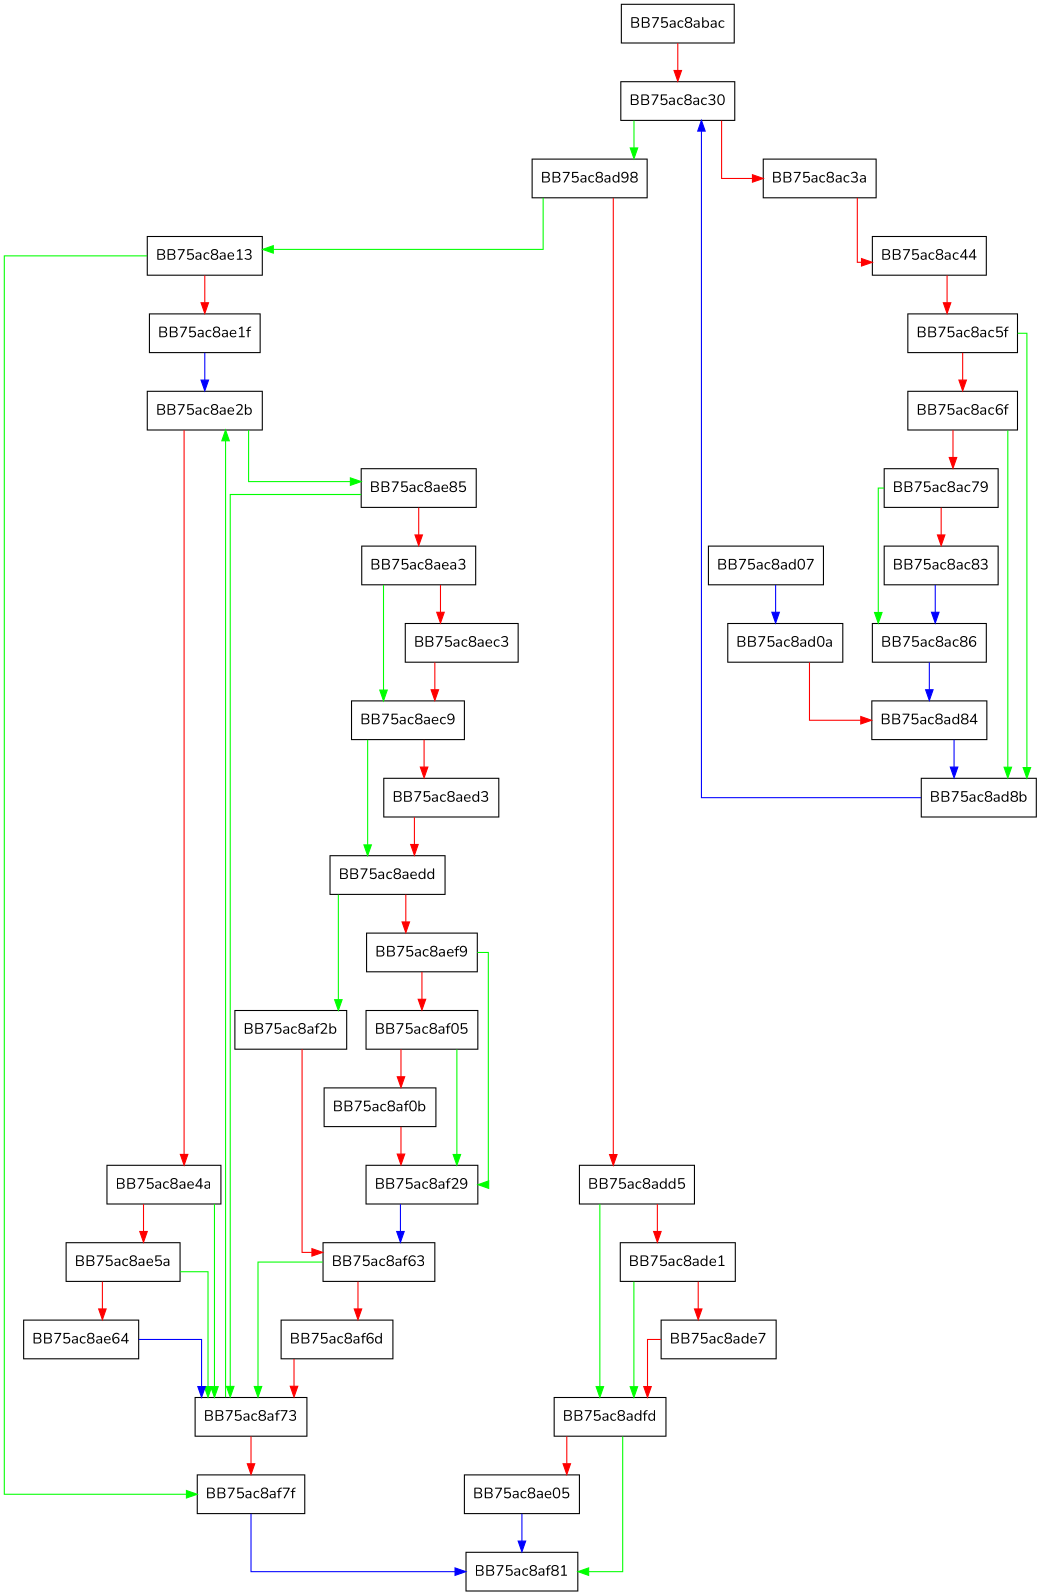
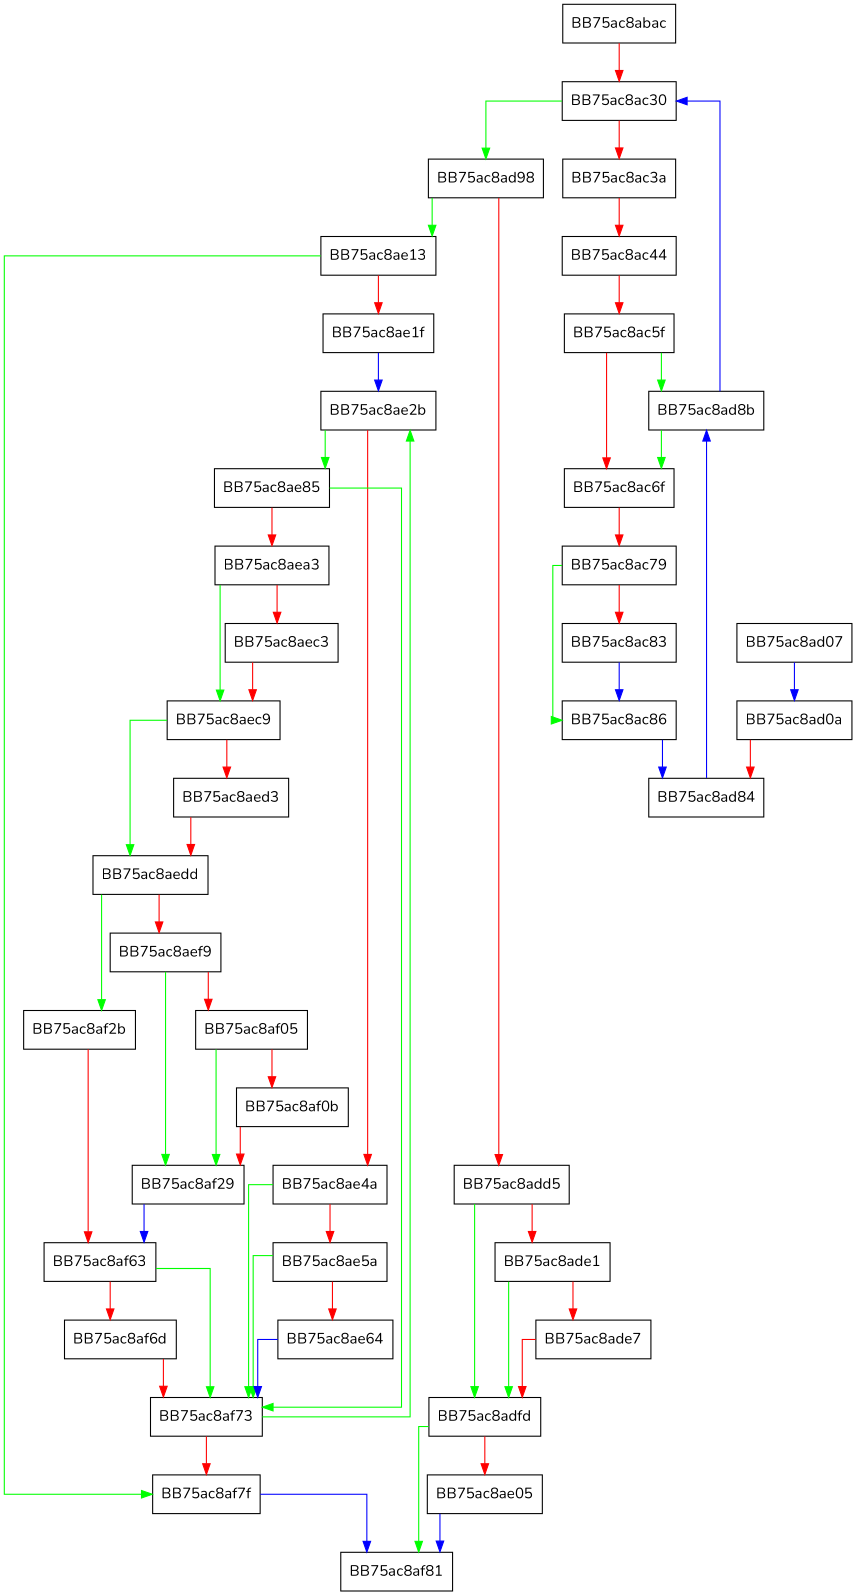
edge "BB75ac8ac6f" -> "BB75ac8ad8b": reversed
